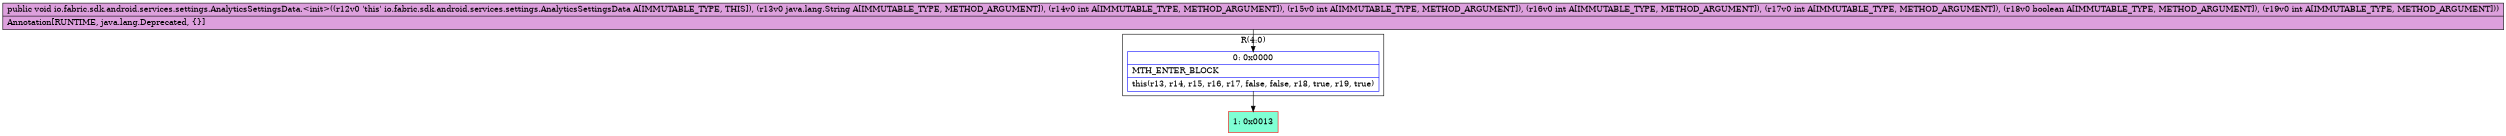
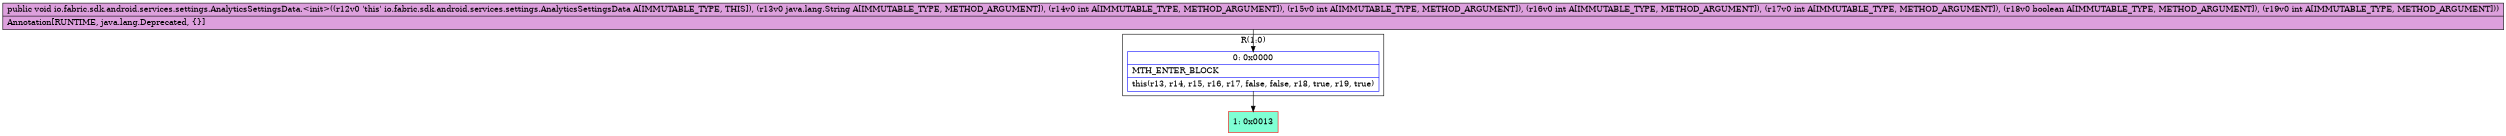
cluster "R(4:0)": label "R(4:0)" -> "R(1:0)"
